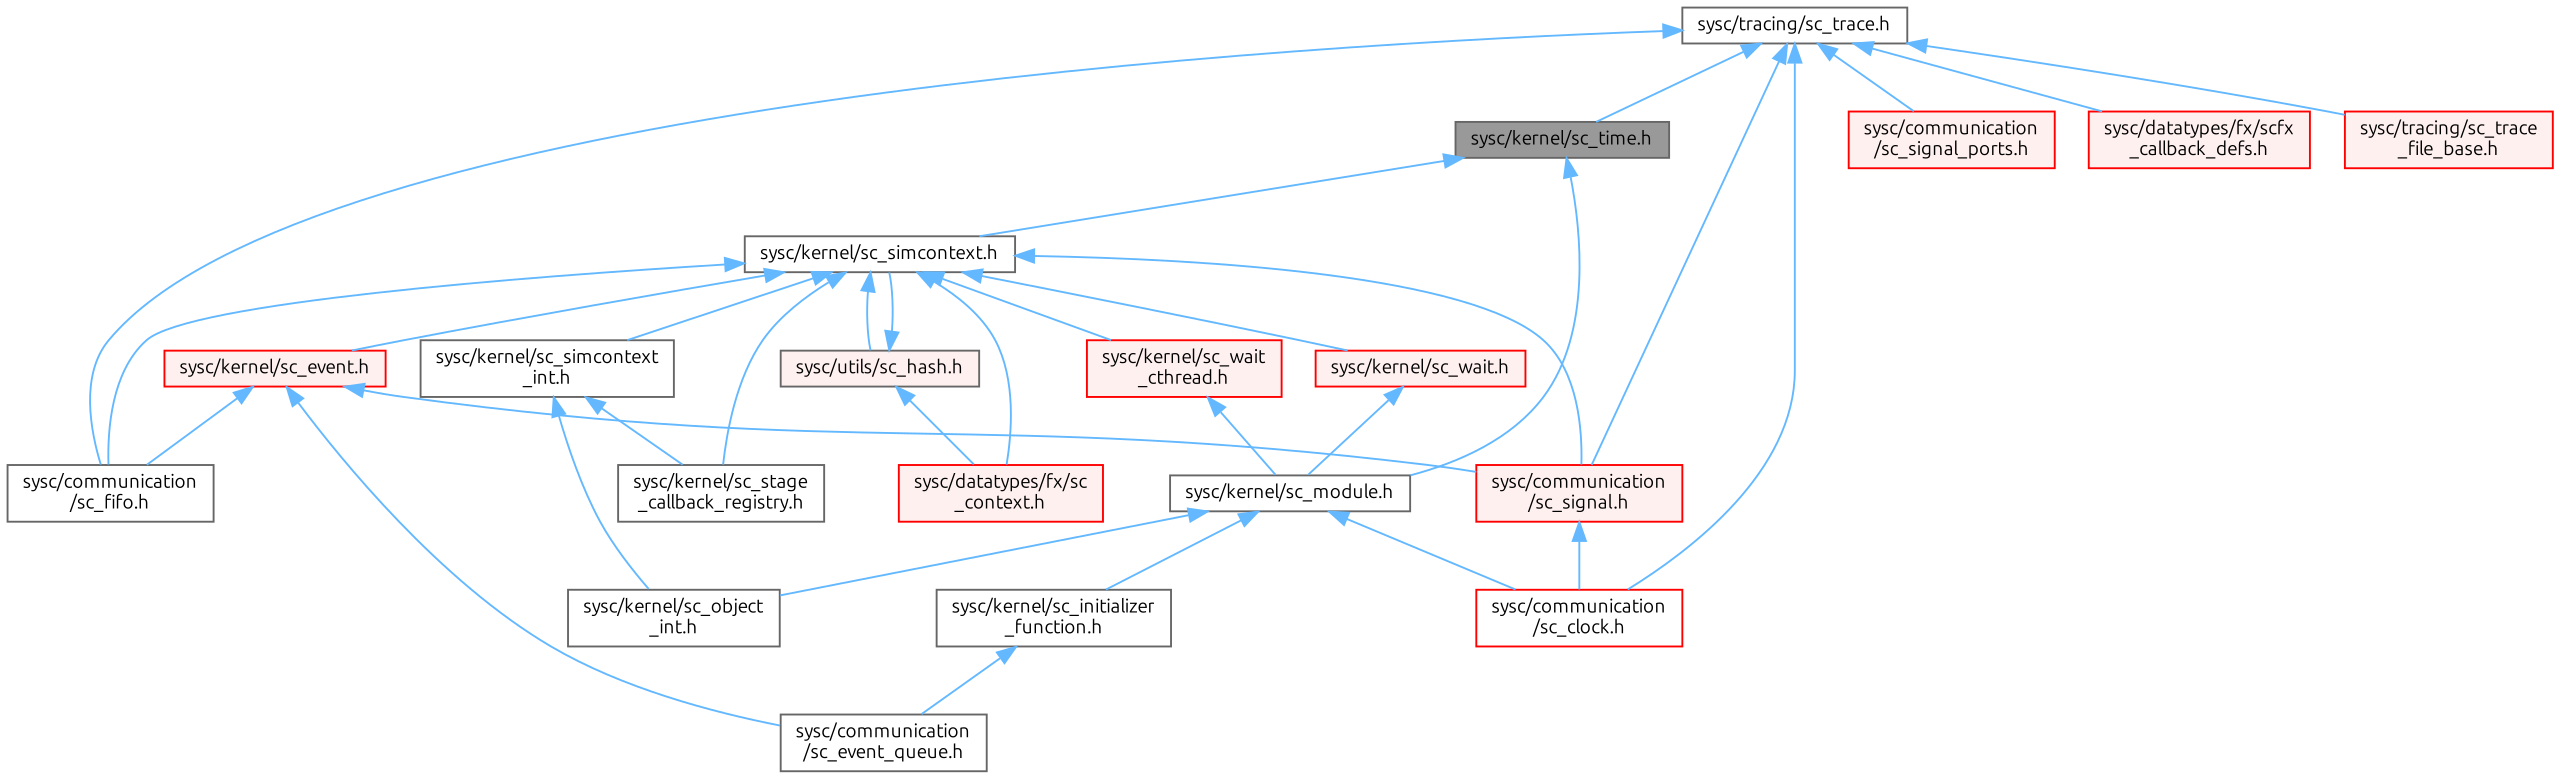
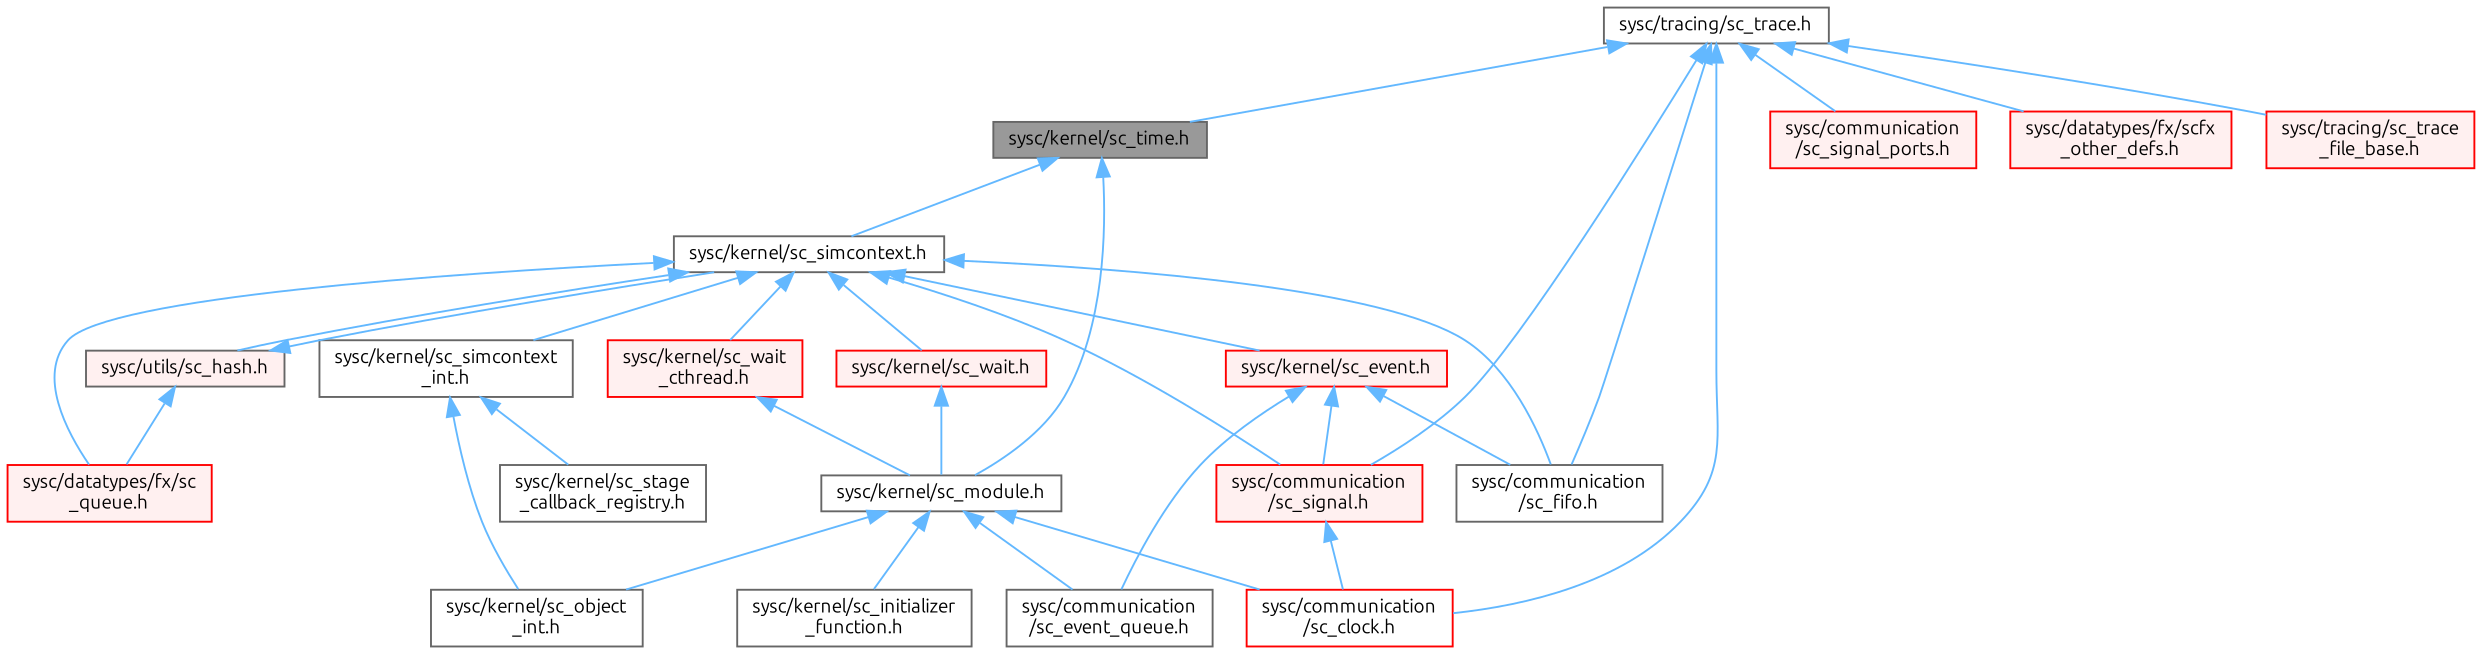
node "sysc/datatypes/fx/scfx _callback_defs.h": label "sysc/datatypes/fx/scfx _callback_defs.h" -> "sysc/datatypes/fx/scfx _other_defs.h"
edge "sysc/kernel/sc_stage _callback_registry.h" -> "sysc/kernel/sc_simcontext.h": removed
node "sysc/datatypes/fx/sc _context.h": label "sysc/datatypes/fx/sc _context.h" -> "sysc/datatypes/fx/sc _queue.h"
edge "sysc/communication /sc_event_queue.h" -> "sysc/kernel/sc_initializer _function.h": now "sysc/communication /sc_event_queue.h" -> "sysc/kernel/sc_module.h"
